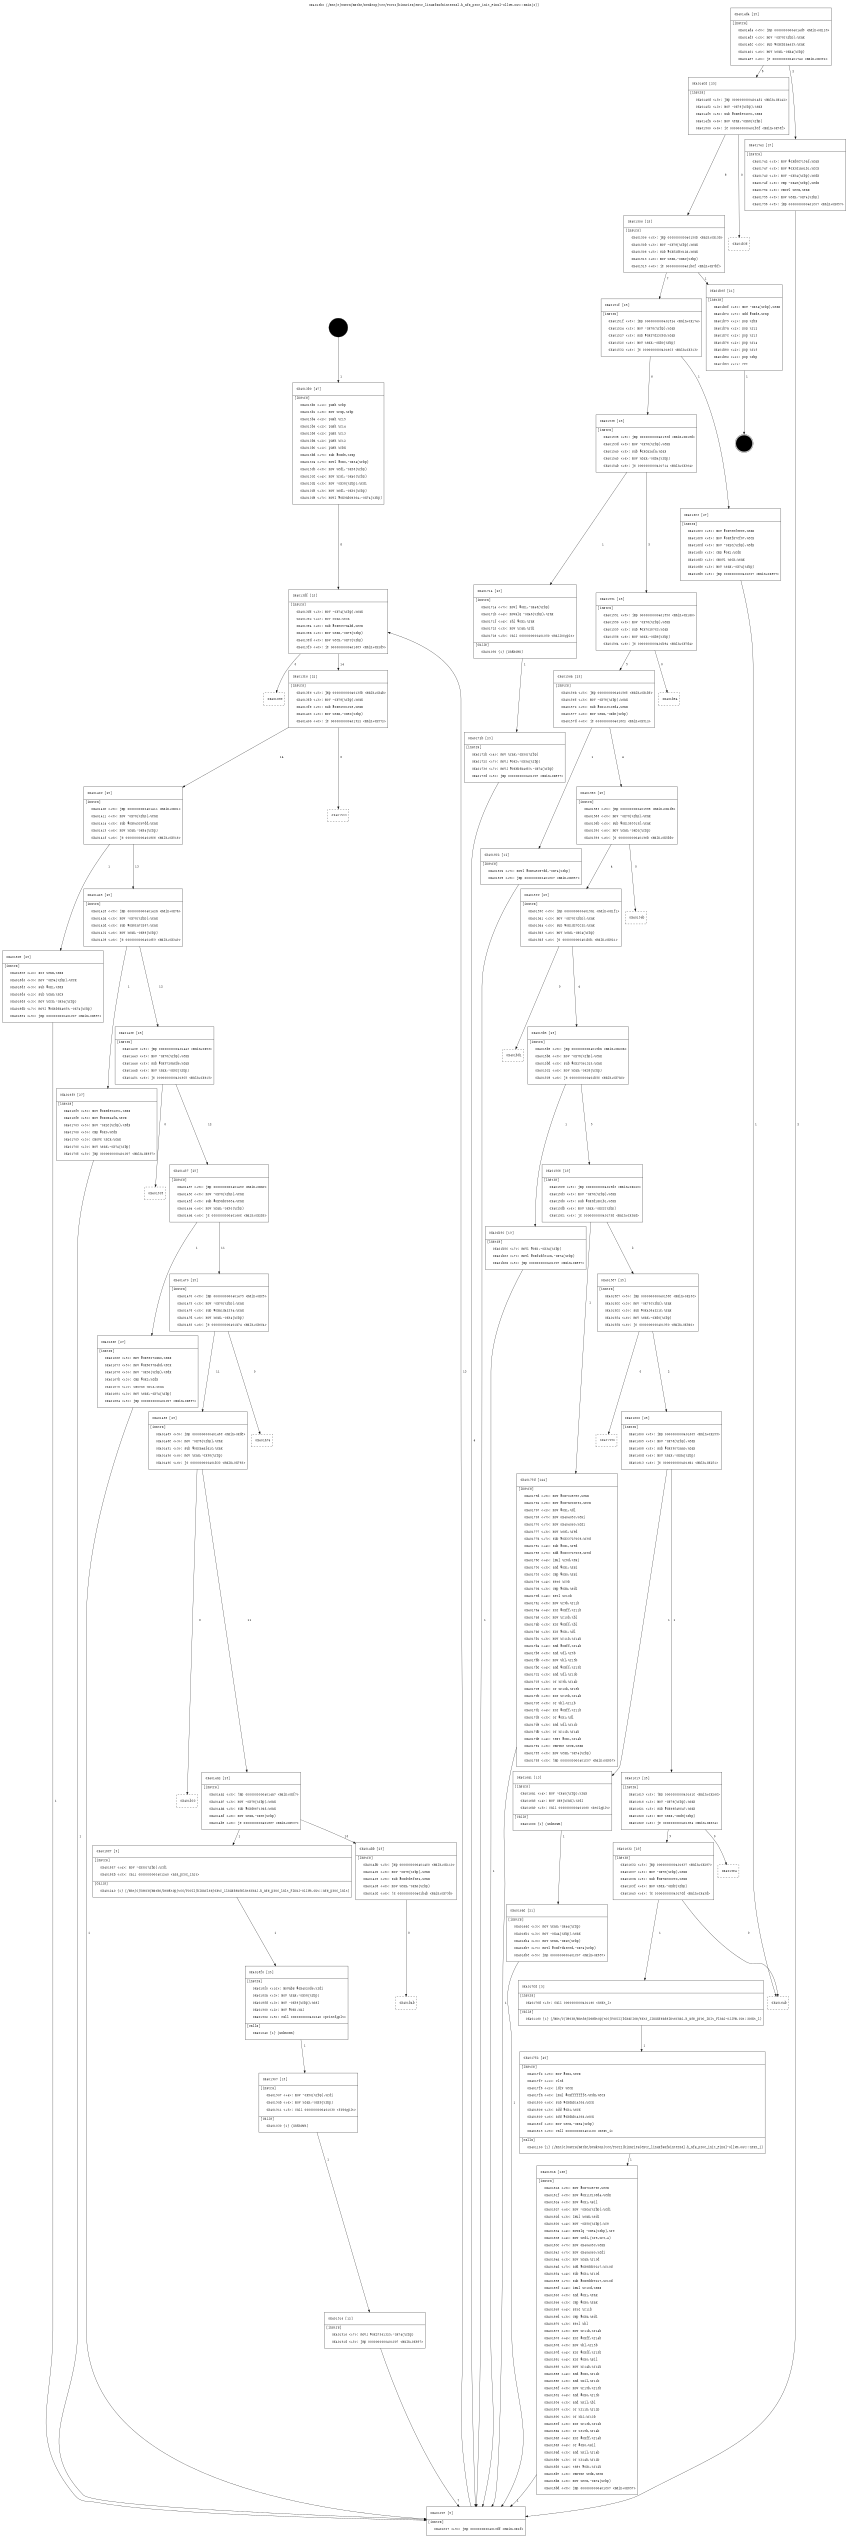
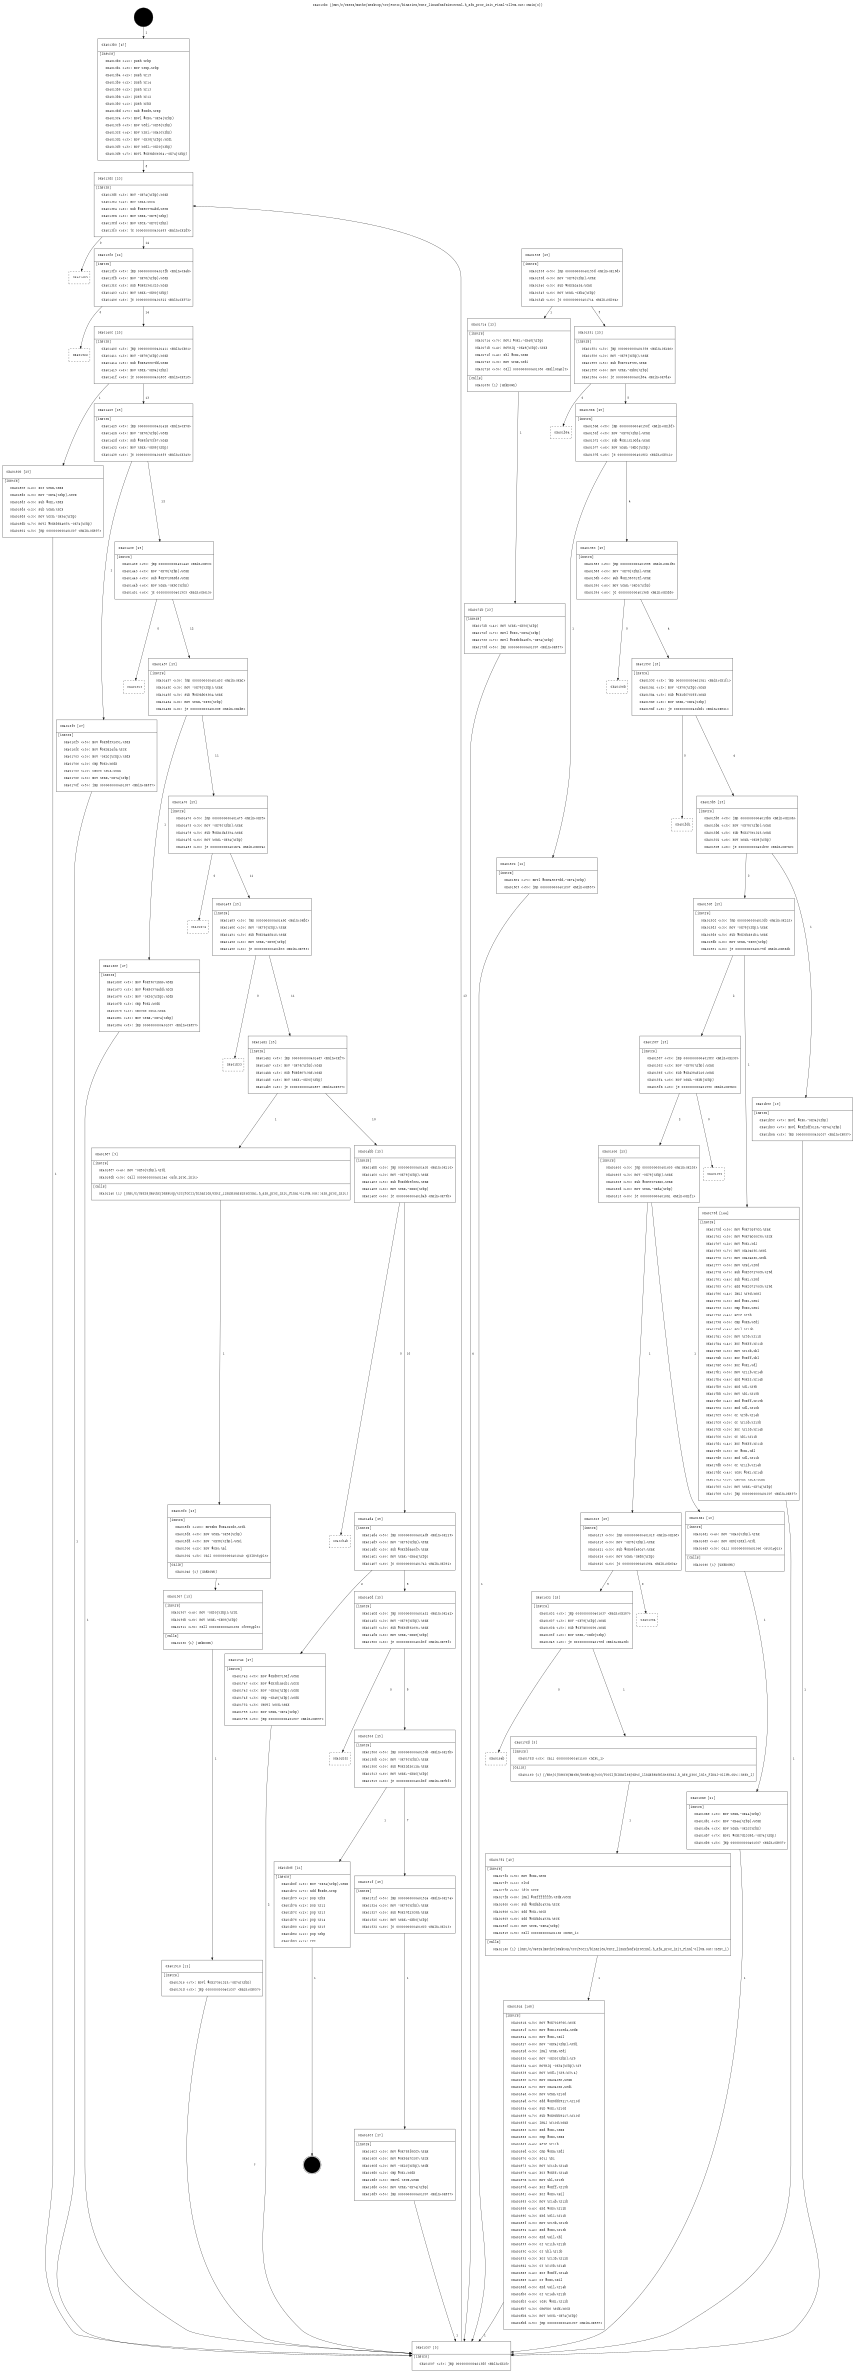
edge "0x40151f [25]" -> "0x401538 [25]": removed, label "6"
edge "0x4016c3 [27]" -> "0x40164b": now "0x4016c3 [27]" -> "0x401c07 [5]"
edge "0x4014bb [25]" -> "0x4014d4 [25]": added, label "10"
